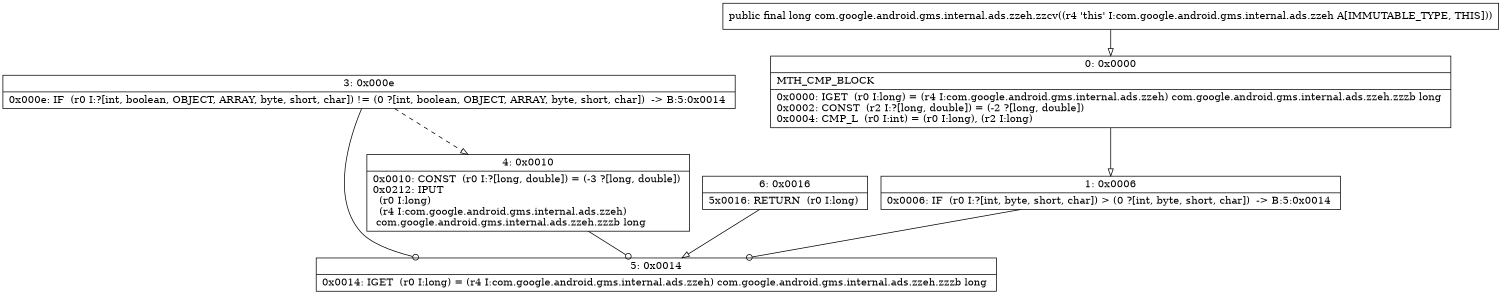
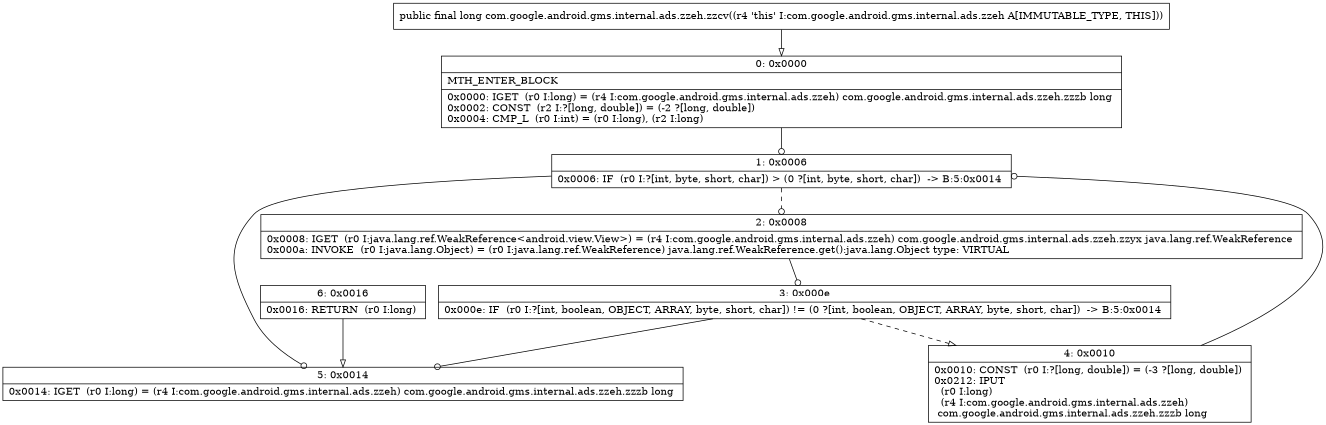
node "0: 0x0000": text "MTH_CMP_BLOCK" -> "MTH_ENTER_BLOCK"
edge "0: 0x0000" -> "1: 0x0006": arrowhead onormal -> odot
node "6: 0x0016": text "5x0016: RETURN  (r0 I:long)" -> "0x0016: RETURN  (r0 I:long)"
node "2: 0x0008": added
edge "4: 0x0010" -> "5: 0x0014": now "4: 0x0010" -> "1: 0x0006"
